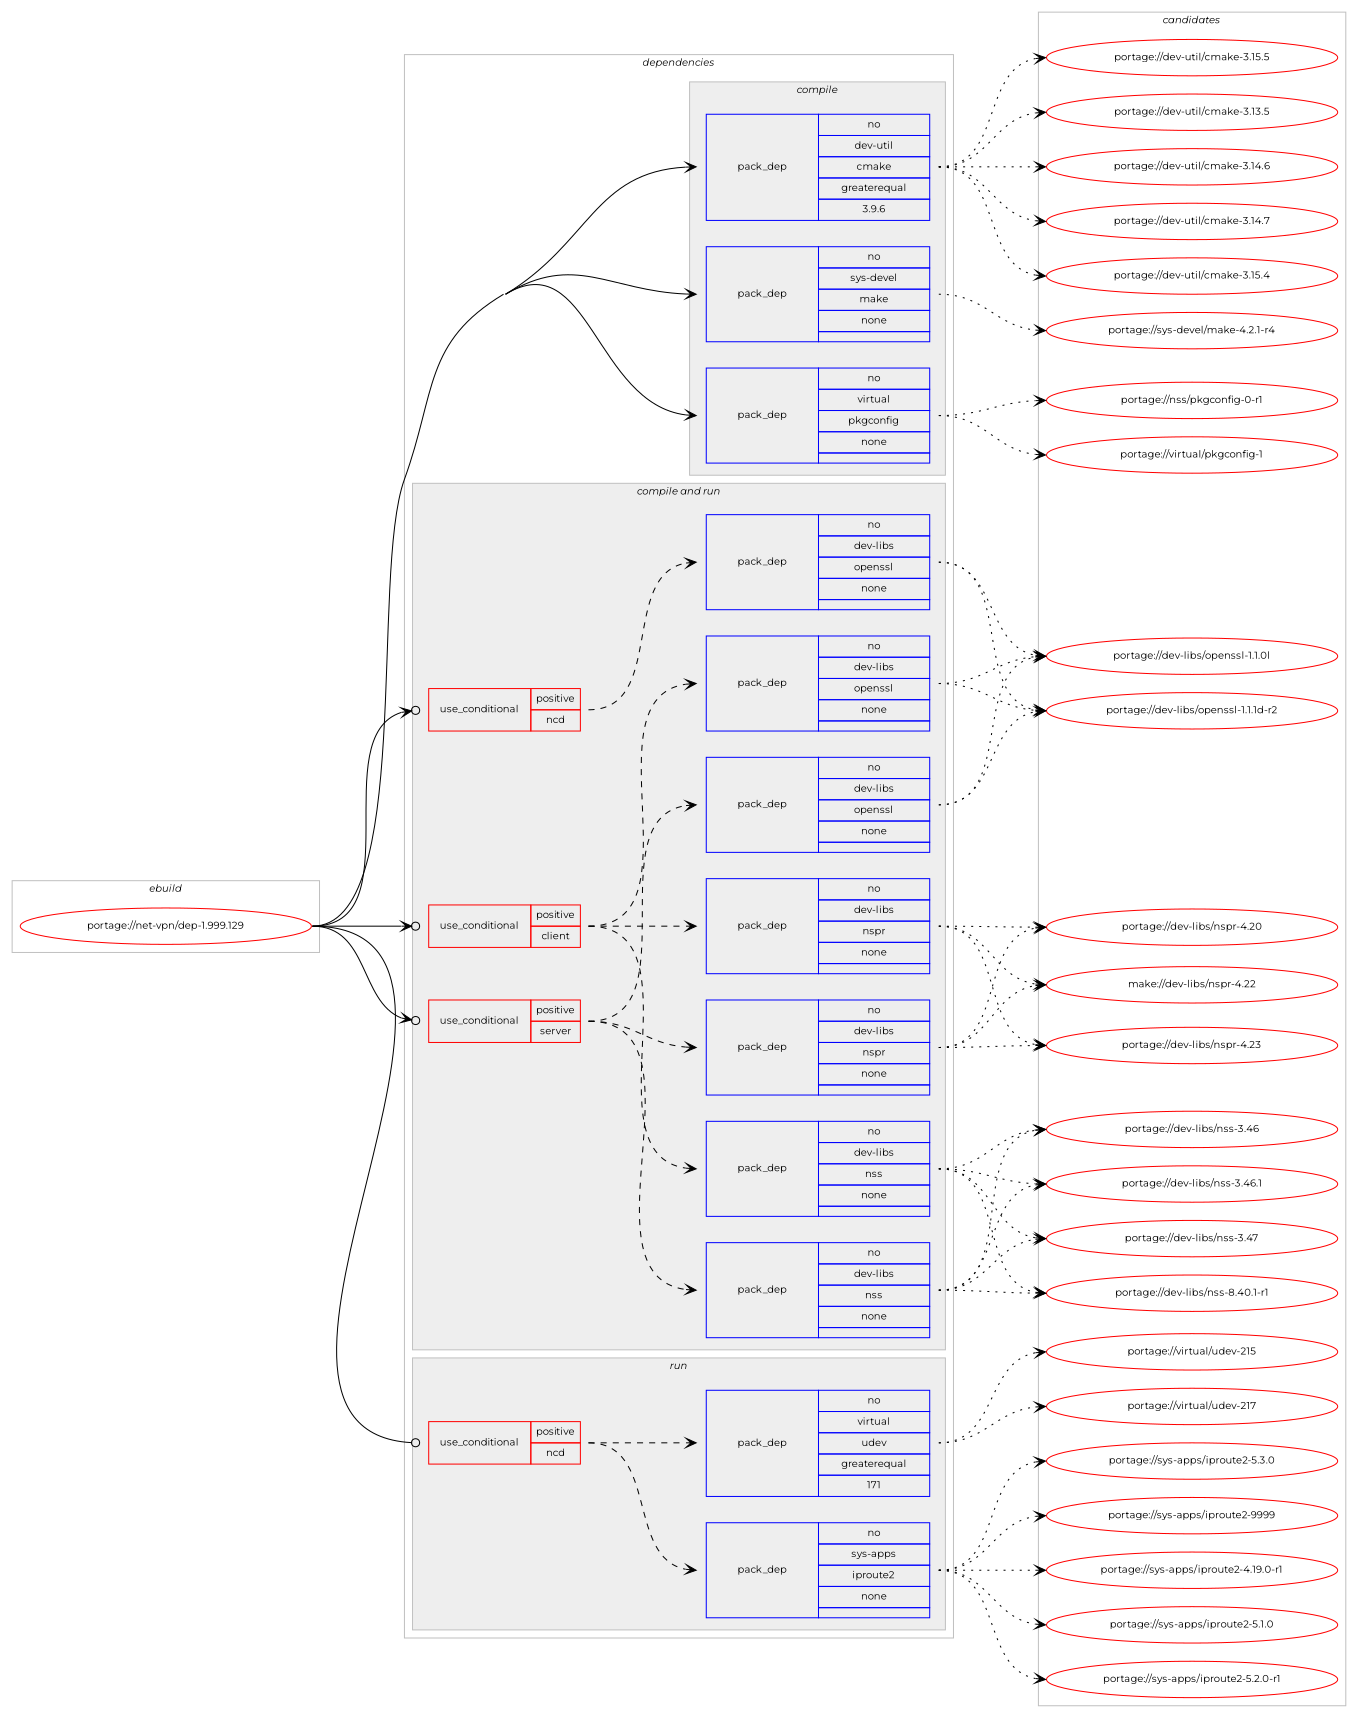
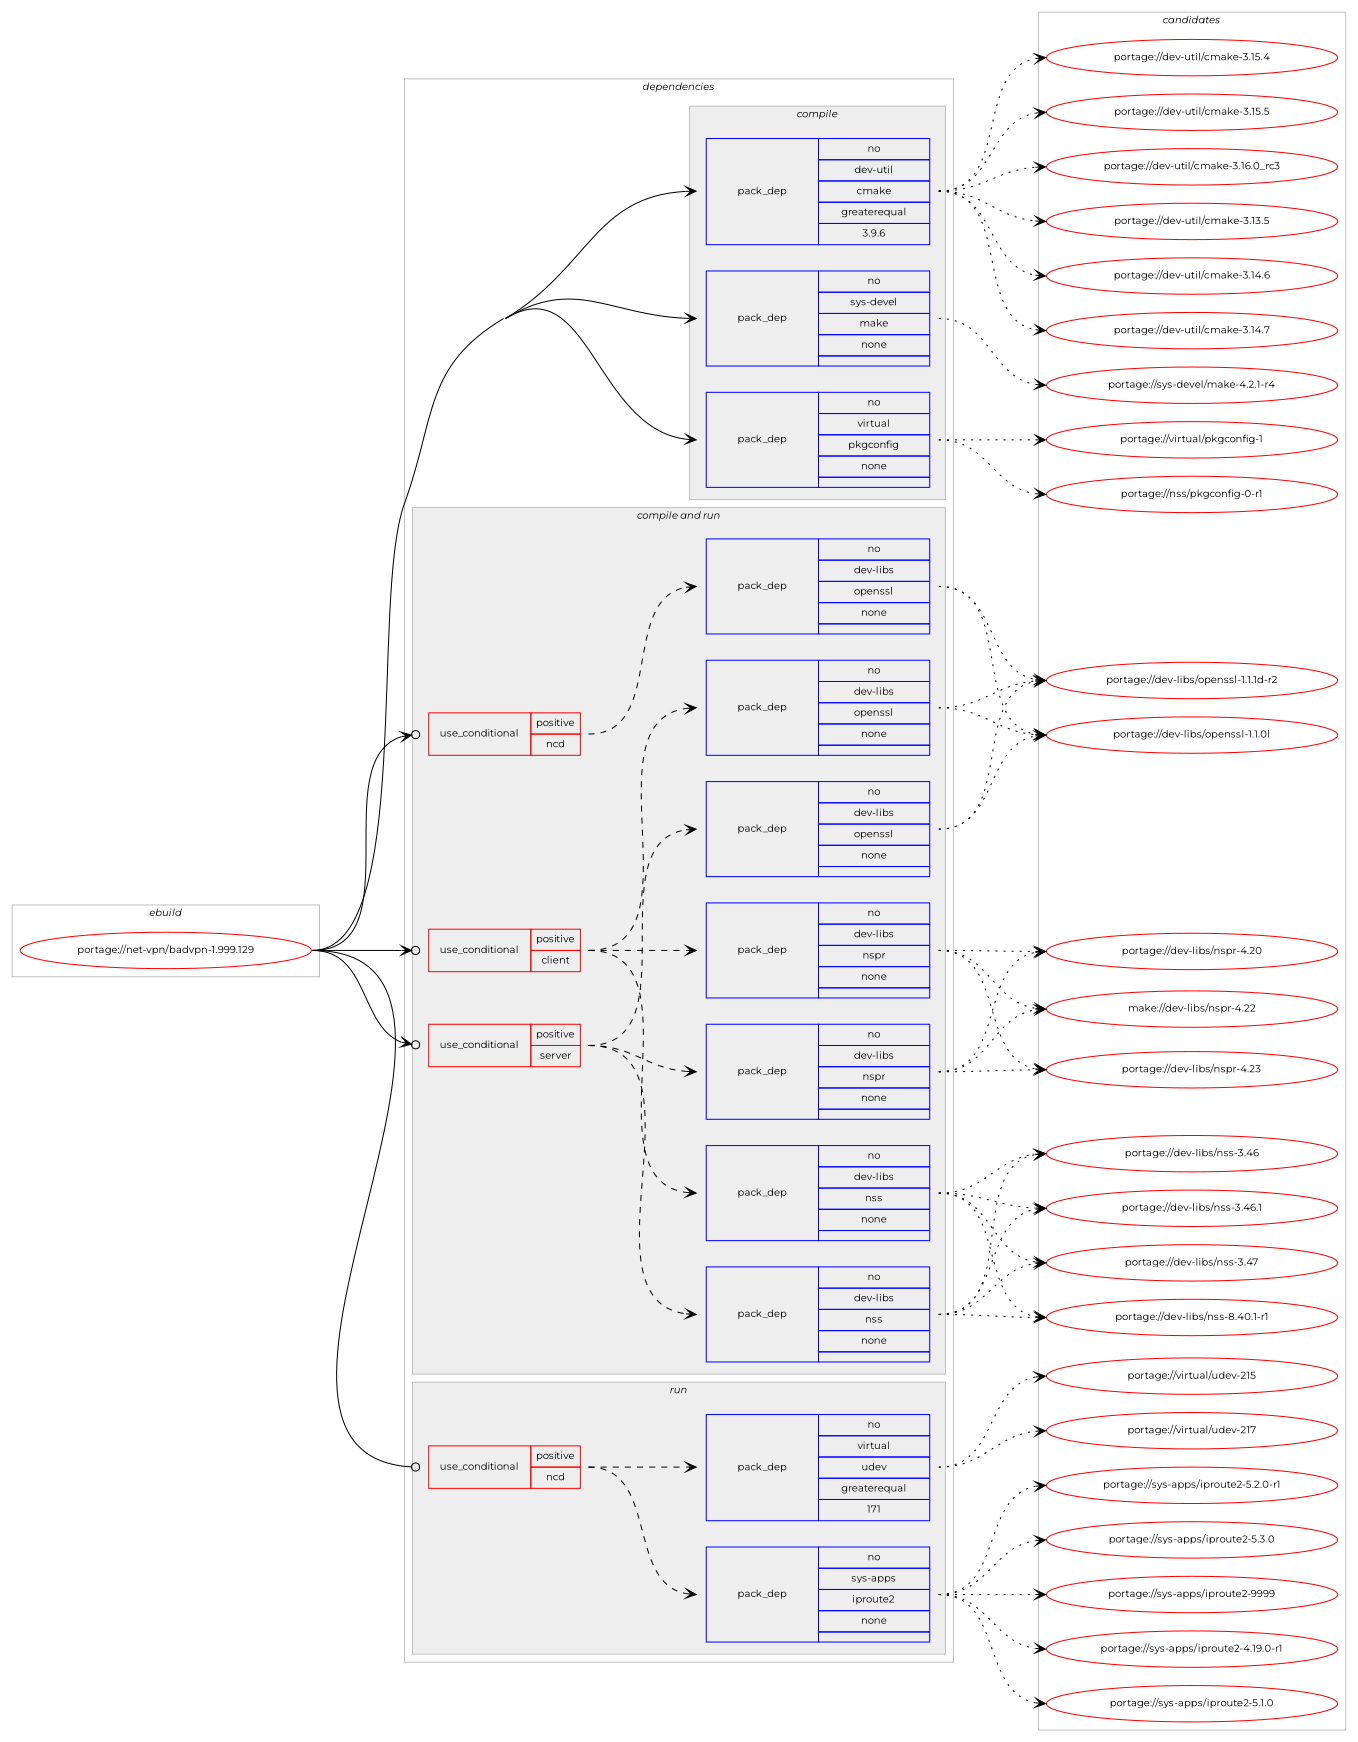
node "portage://dev-util/cmake-3.16.0_rc3": added
node "portage://net-vpn/dep-1.999.129": label "portage://net-vpn/dep-1.999.129" -> "portage://net-vpn/badvpn-1.999.129"
